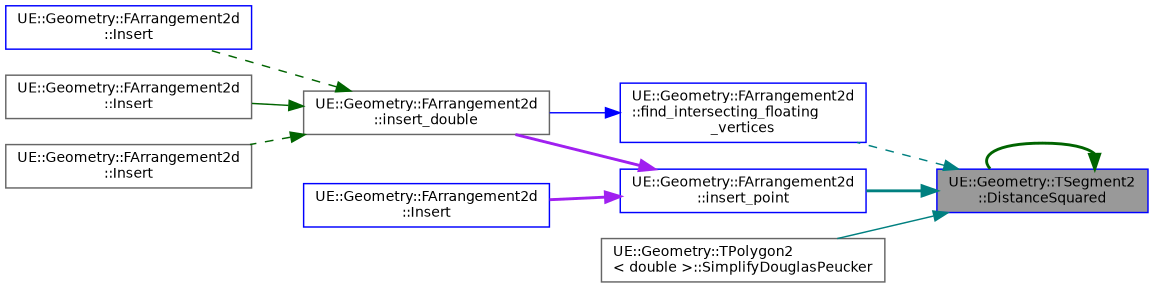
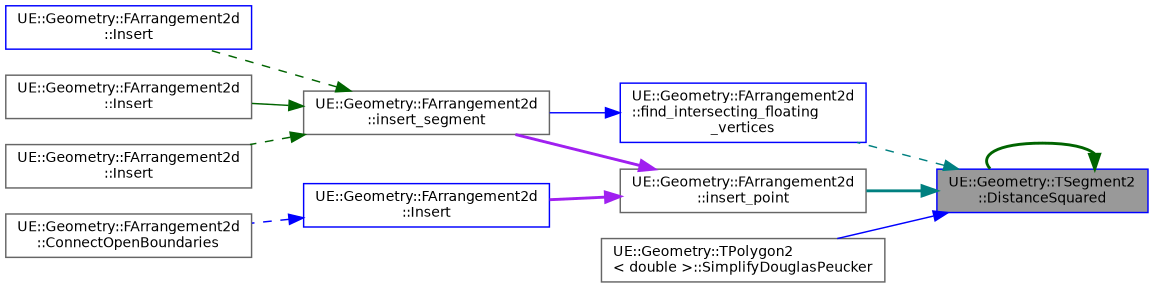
node "UE::Geometry::FArrangement2d ::insert_double": label "UE::Geometry::FArrangement2d ::insert_double" -> "UE::Geometry::FArrangement2d ::insert_segment"
node "UE::Geometry::FArrangement2d ::insert_point": color blue -> gray40
edge "UE::Geometry::TPolygon2 < double >::SimplifyDouglasPeucker" -> "UE::Geometry::TSegment2 ::DistanceSquared": color teal -> blue
node "UE::Geometry::FArrangement2d ::ConnectOpenBoundaries": added
